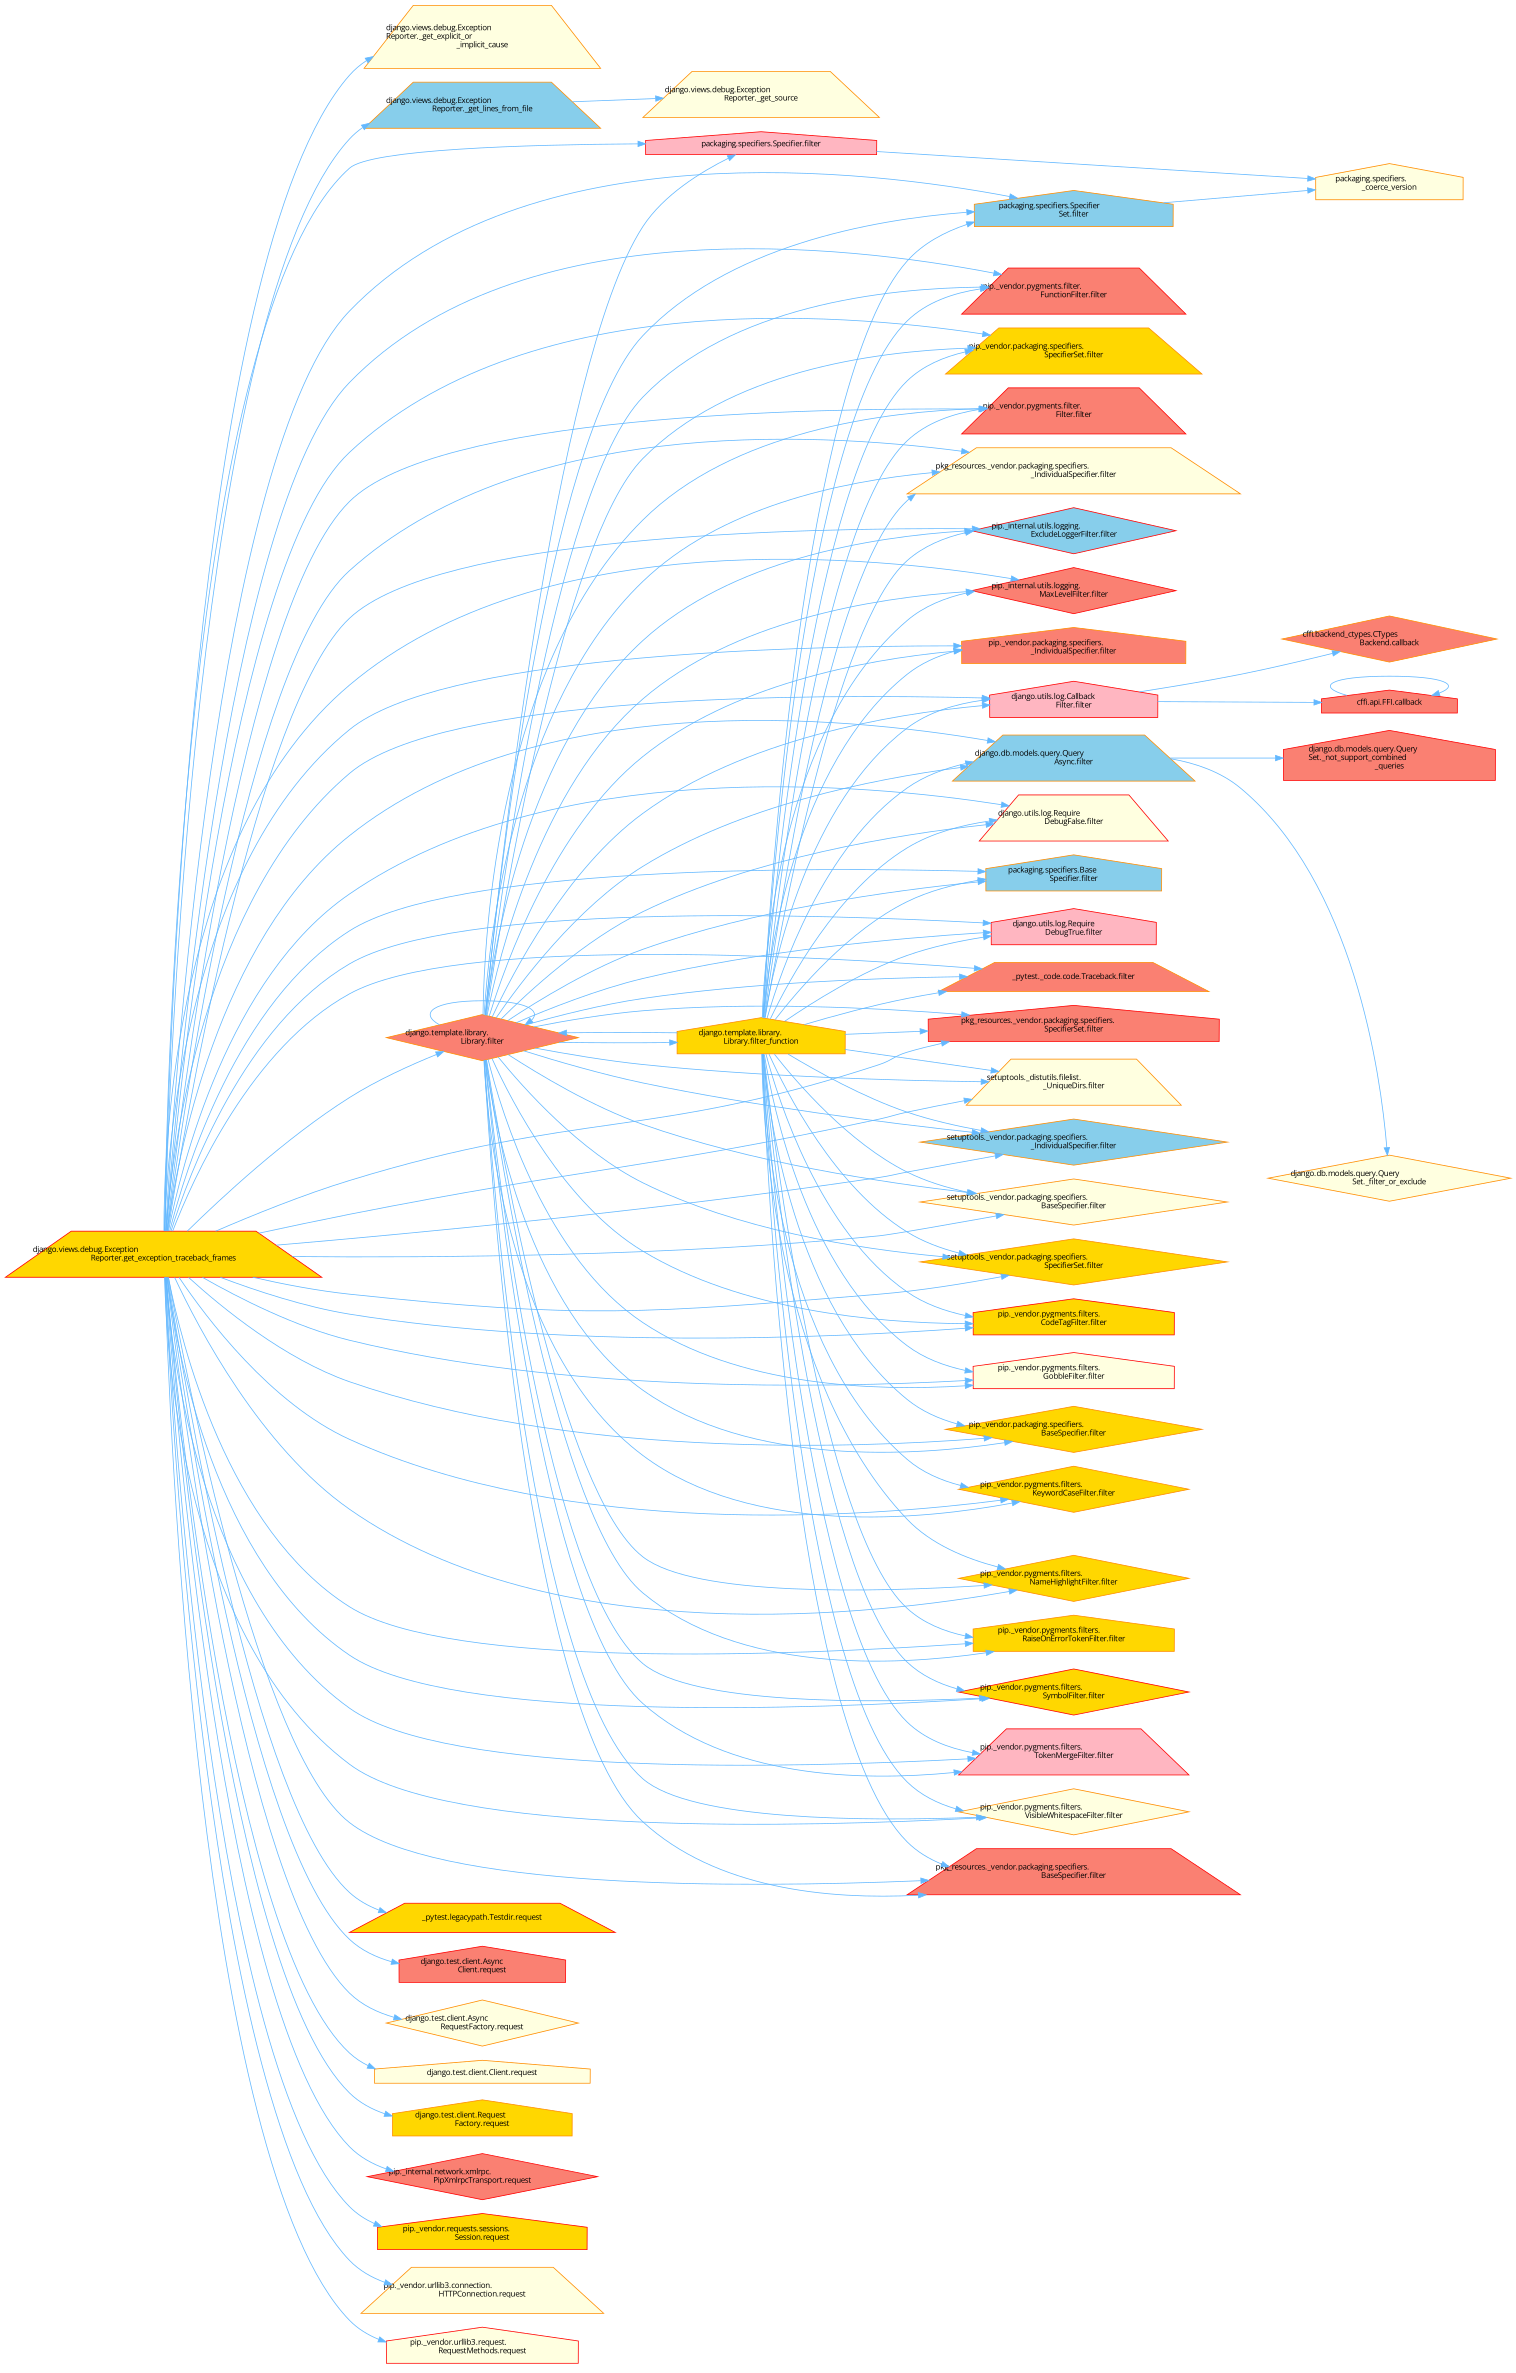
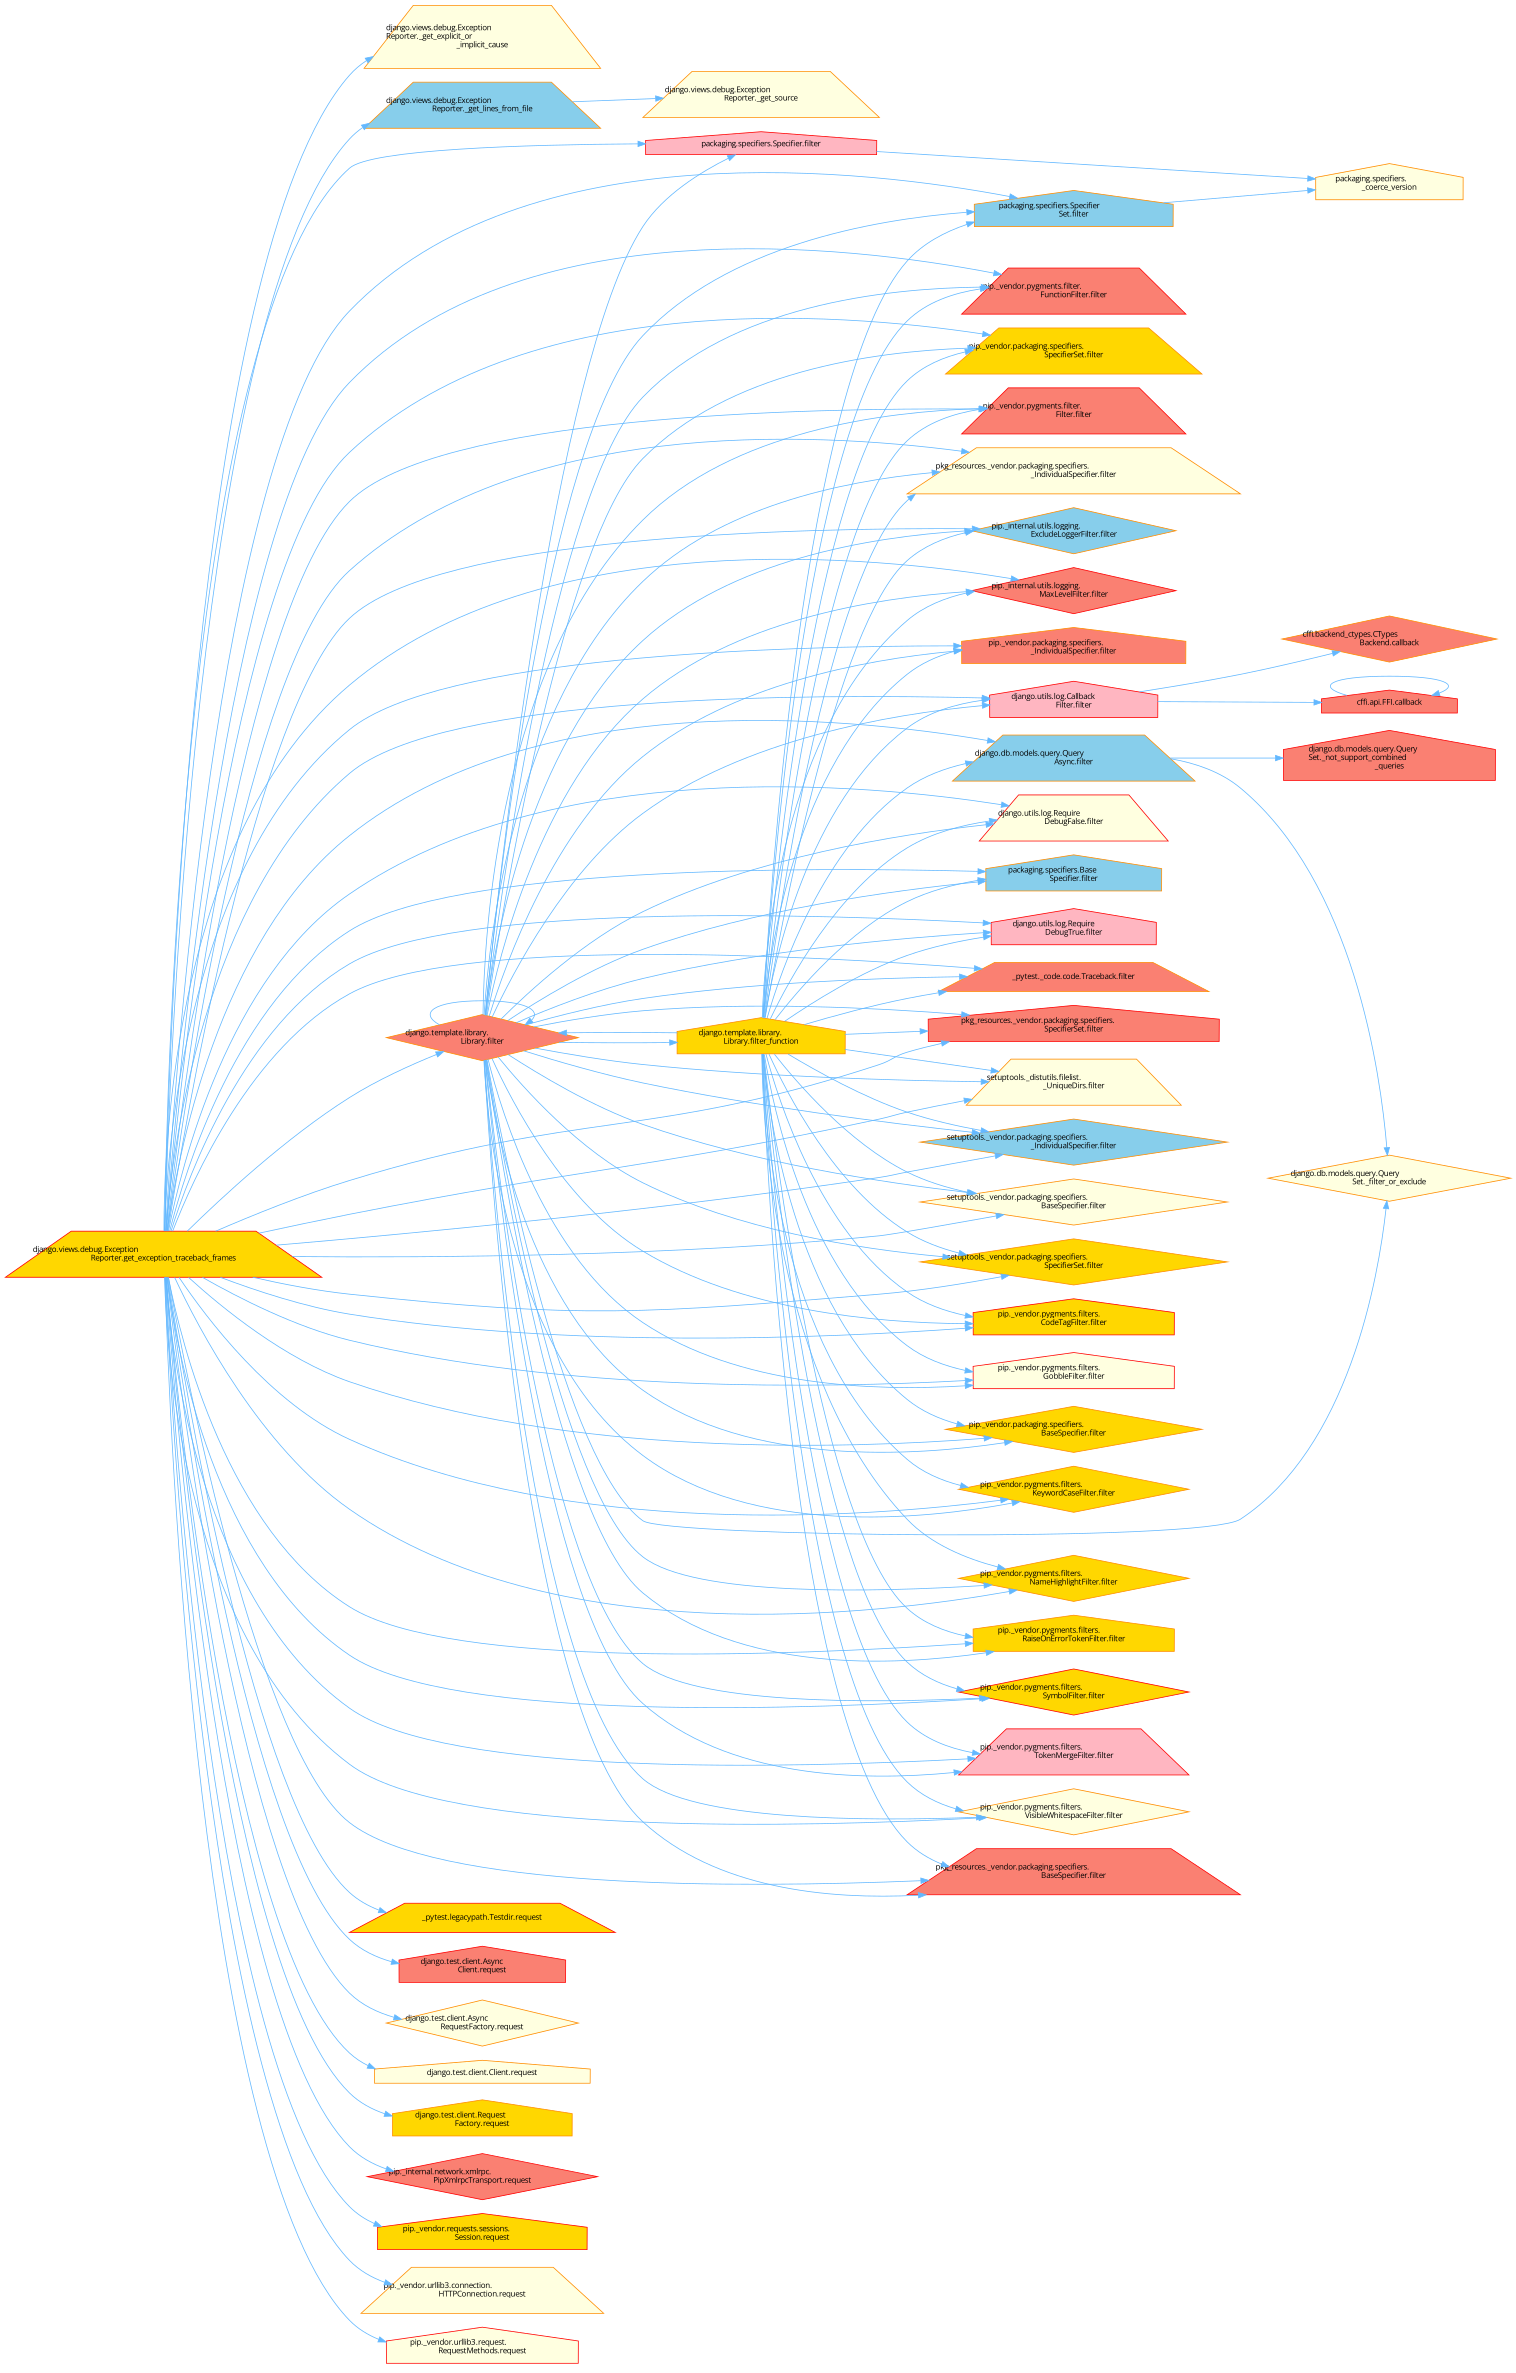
node "pip._internal.utils.logging. ExcludeLoggerFilter.filter": color red -> darkorange
edge "django.template.library. Library.filter" -> "django.db.models.query.Query Async.filter": now "django.template.library. Library.filter" -> "django.db.models.query.Query Set._filter_or_exclude"
